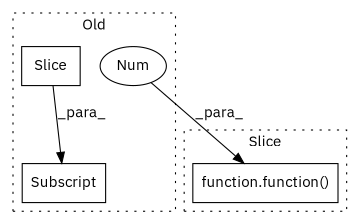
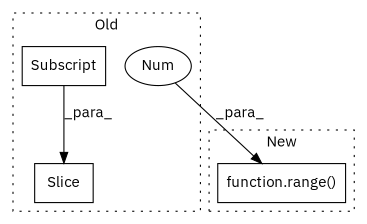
edge "Slice" -> "Subscript": reversed
cluster "Slice": label "Slice" -> "New"
node "function.function()": label "function.function()" -> "function.range()"
